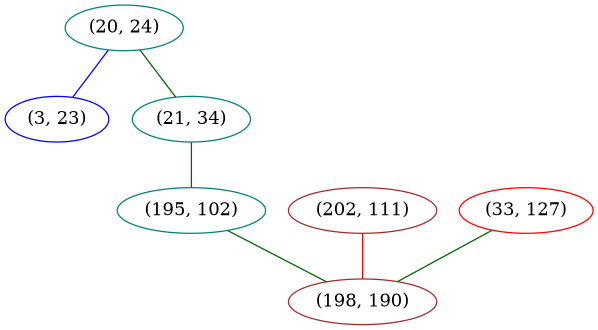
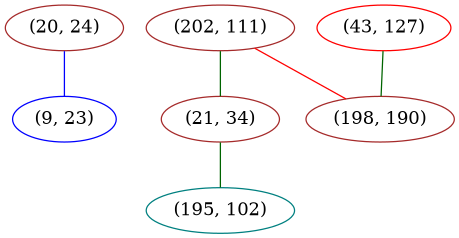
node "(20, 24)": color teal -> brown
edge "(20, 24)" -- "(21, 34)": now "(202, 111)" -- "(21, 34)"
node "(3, 23)": label "(3, 23)" -> "(9, 23)"
node "(21, 34)": color teal -> brown
node "(33, 127)": label "(33, 127)" -> "(43, 127)"
edge "(195, 102)" -- "(198, 190)": removed
